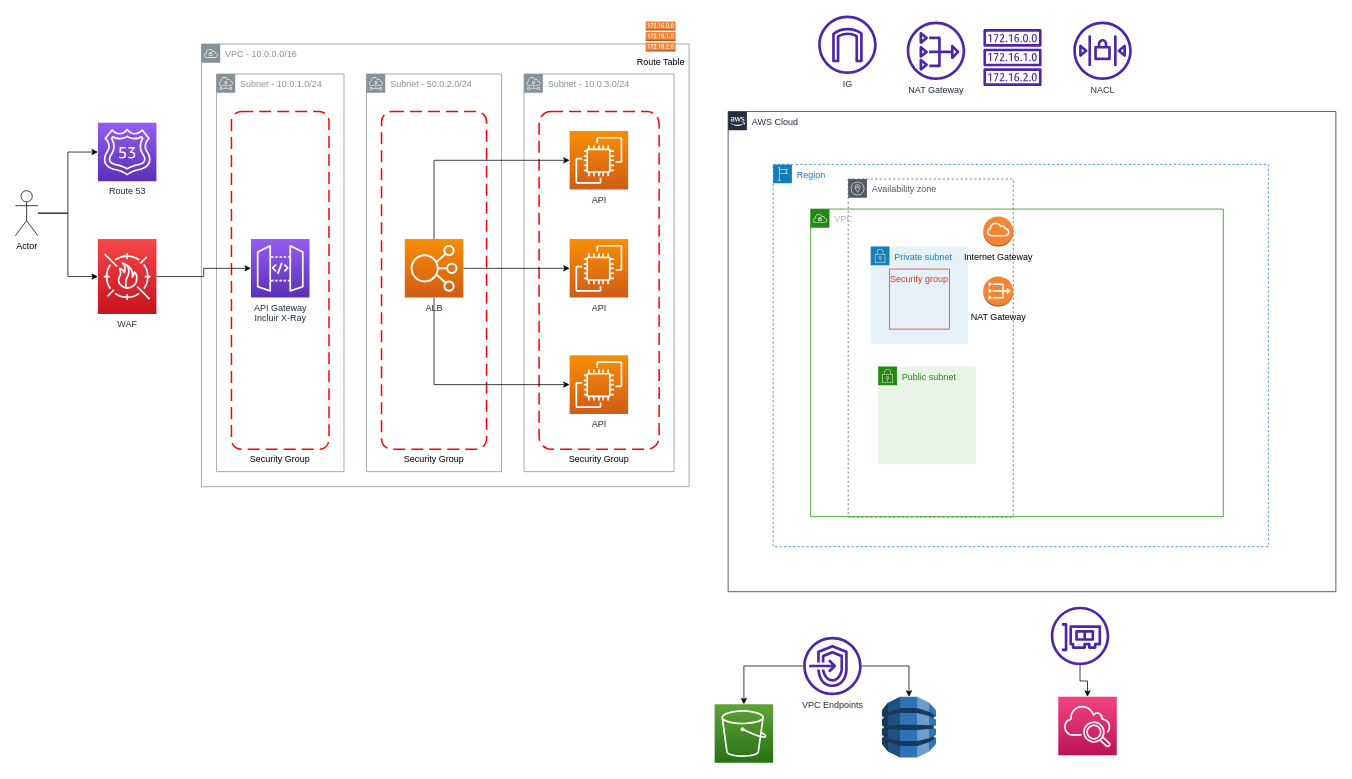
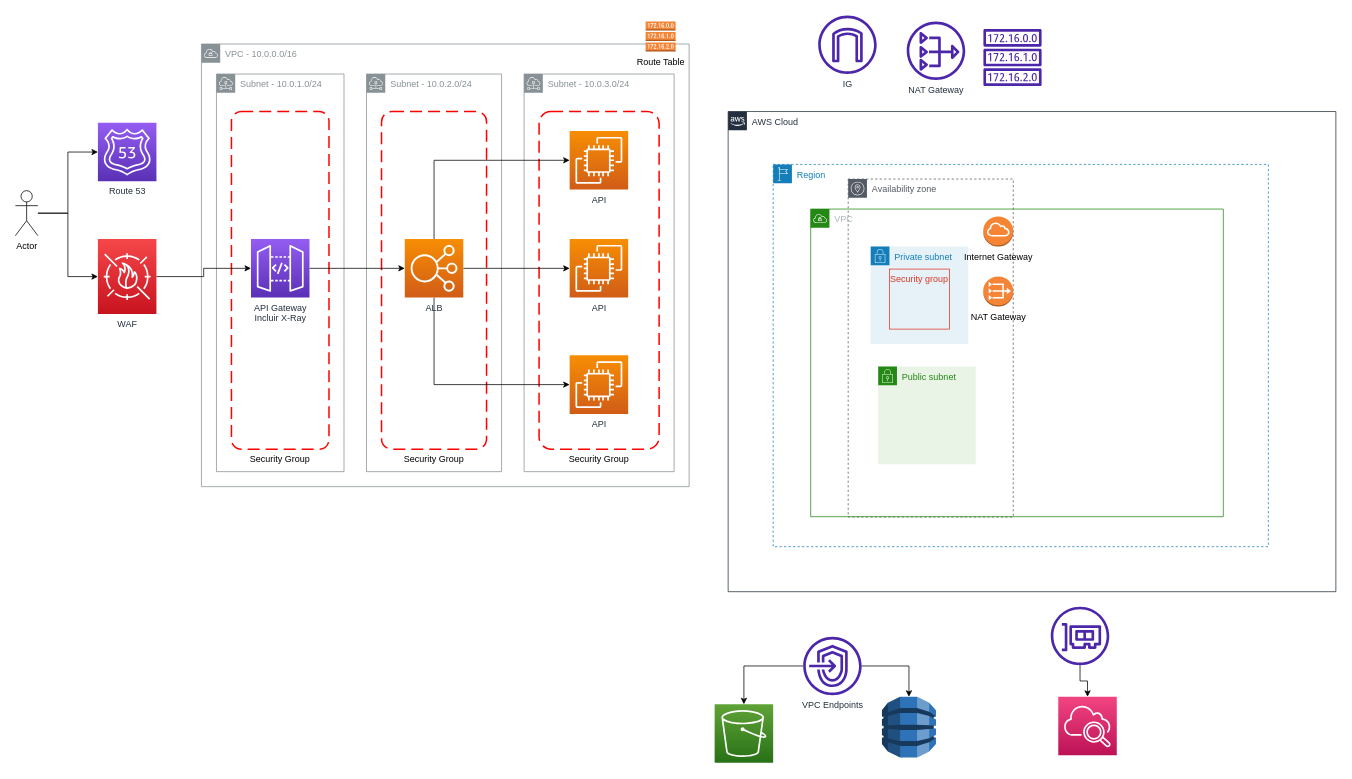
node "NACL": removed
node "Subnet - 50.0.2.0/24": label "Subnet - 50.0.2.0/24" -> "Subnet - 10.0.2.0/24"
edge "API Gateway Incluir X-Ray" -> "ALB": added
